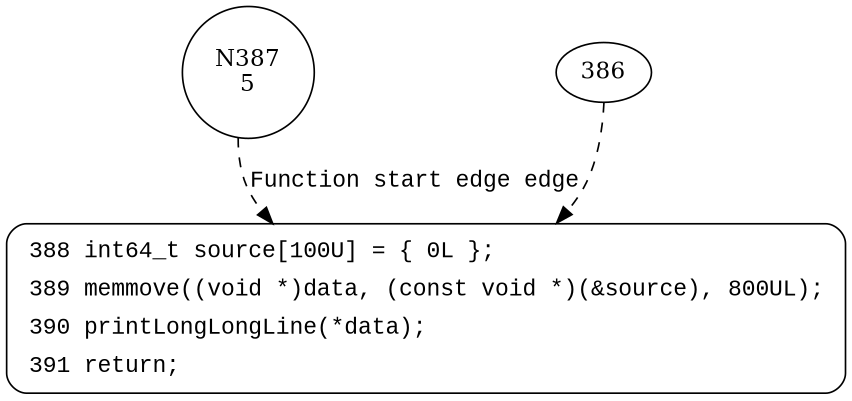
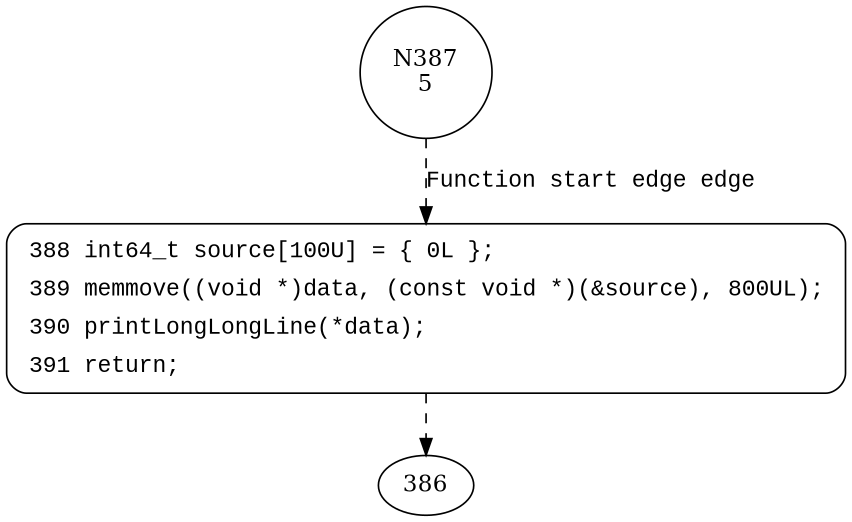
edge "386" -> "388": reversed
